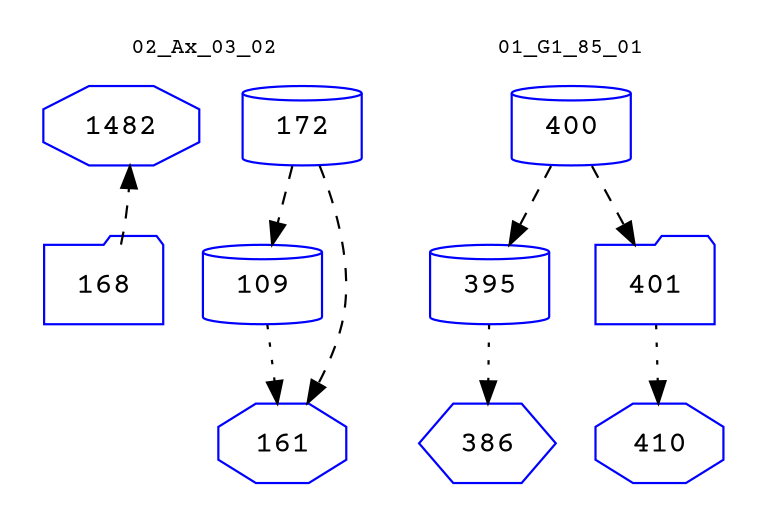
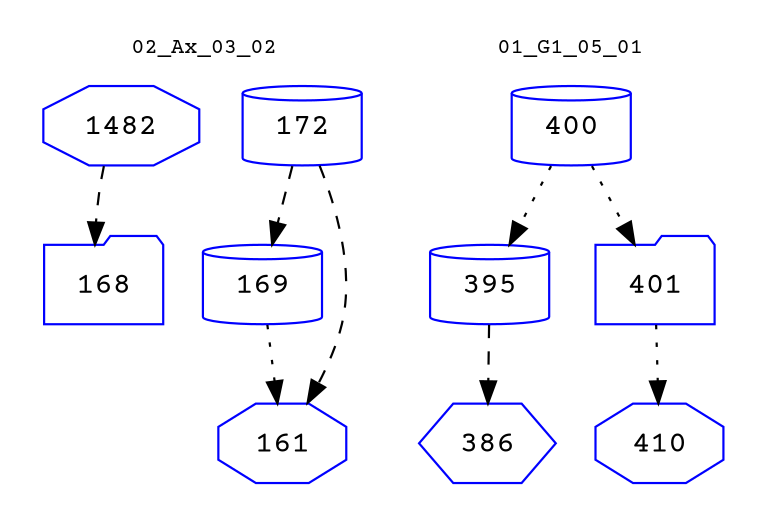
cluster "01_G1_85_01": label "01_G1_85_01" -> "01_G1_05_01"
edge "400" -> "395": style dashed -> dotted
edge "400" -> "401": style dashed -> dotted
edge "168" -> "1482": reversed
node "109": label "109" -> "169"
edge "395" -> "386": style dotted -> dashed
